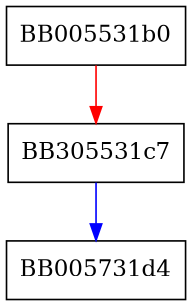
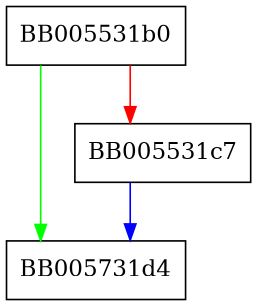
edge "BB005531b0" -> "BB005731d4": added
node "BB305531c7": label "BB305531c7" -> "BB005531c7"
